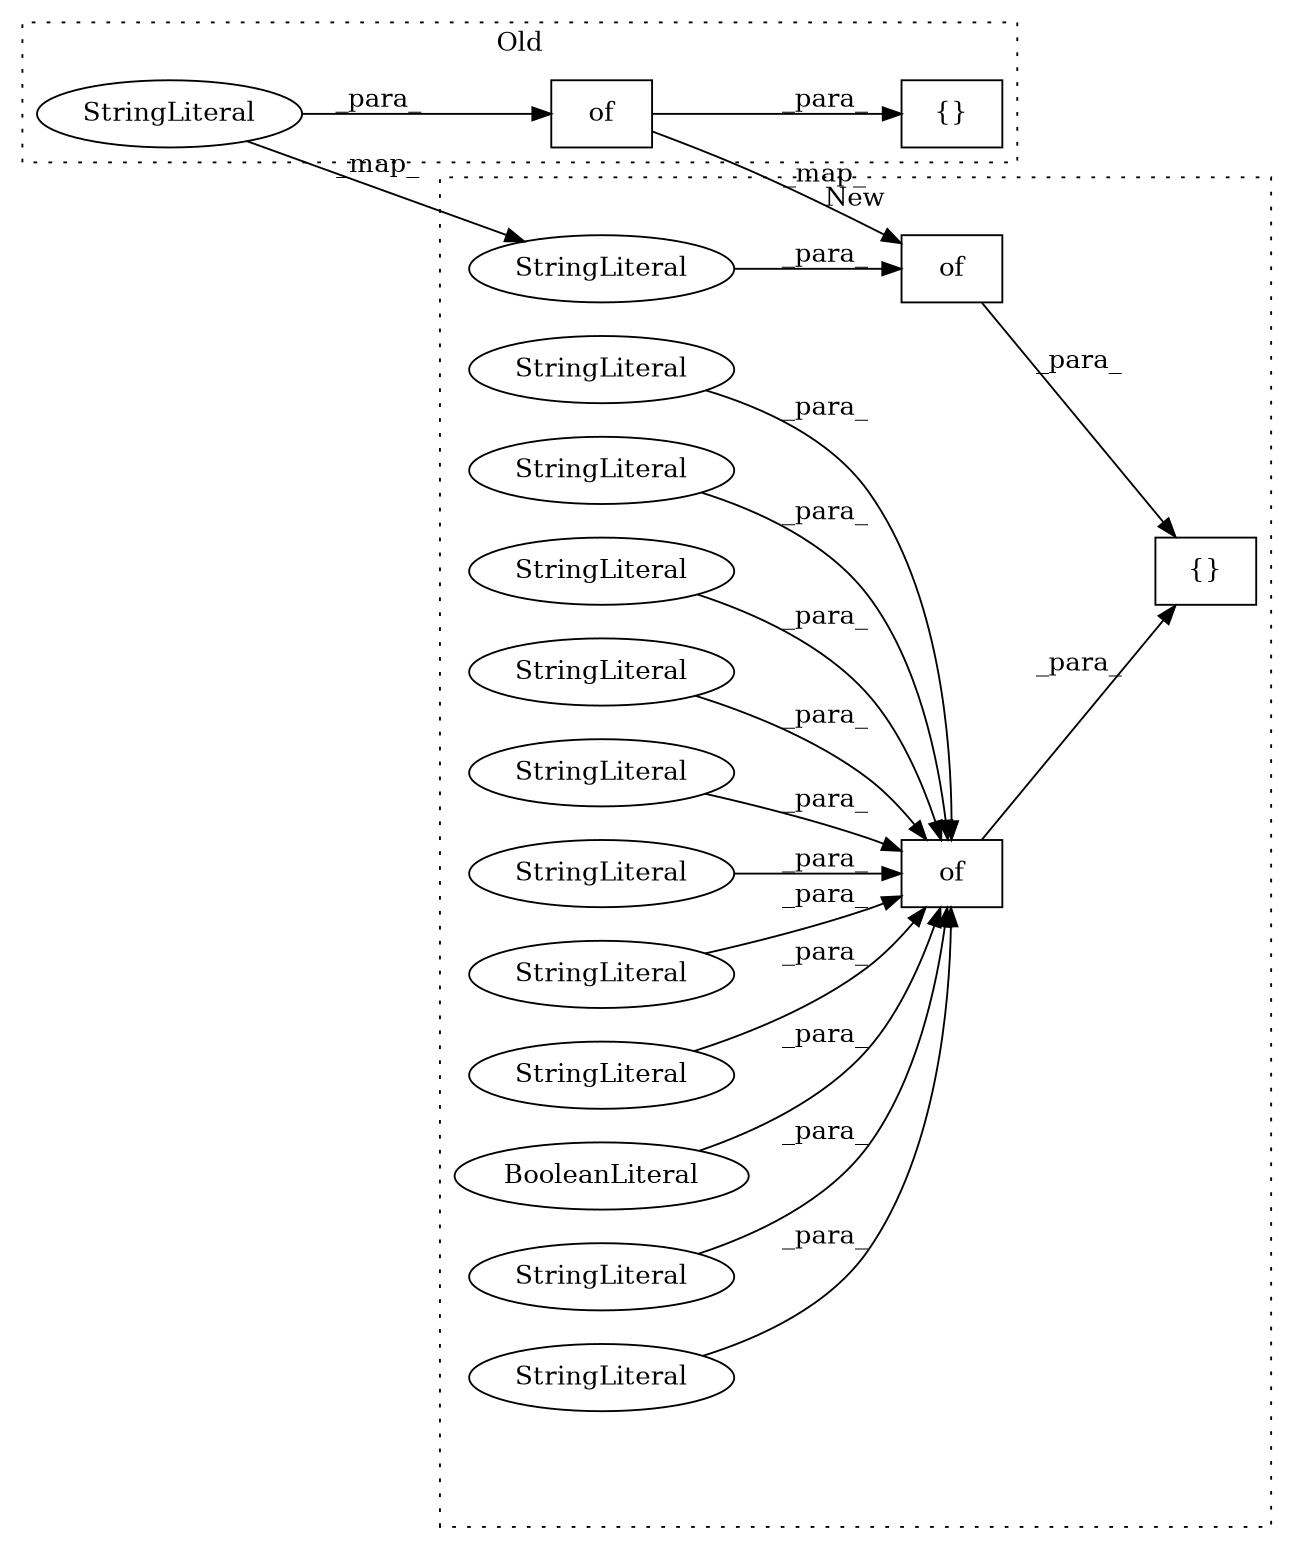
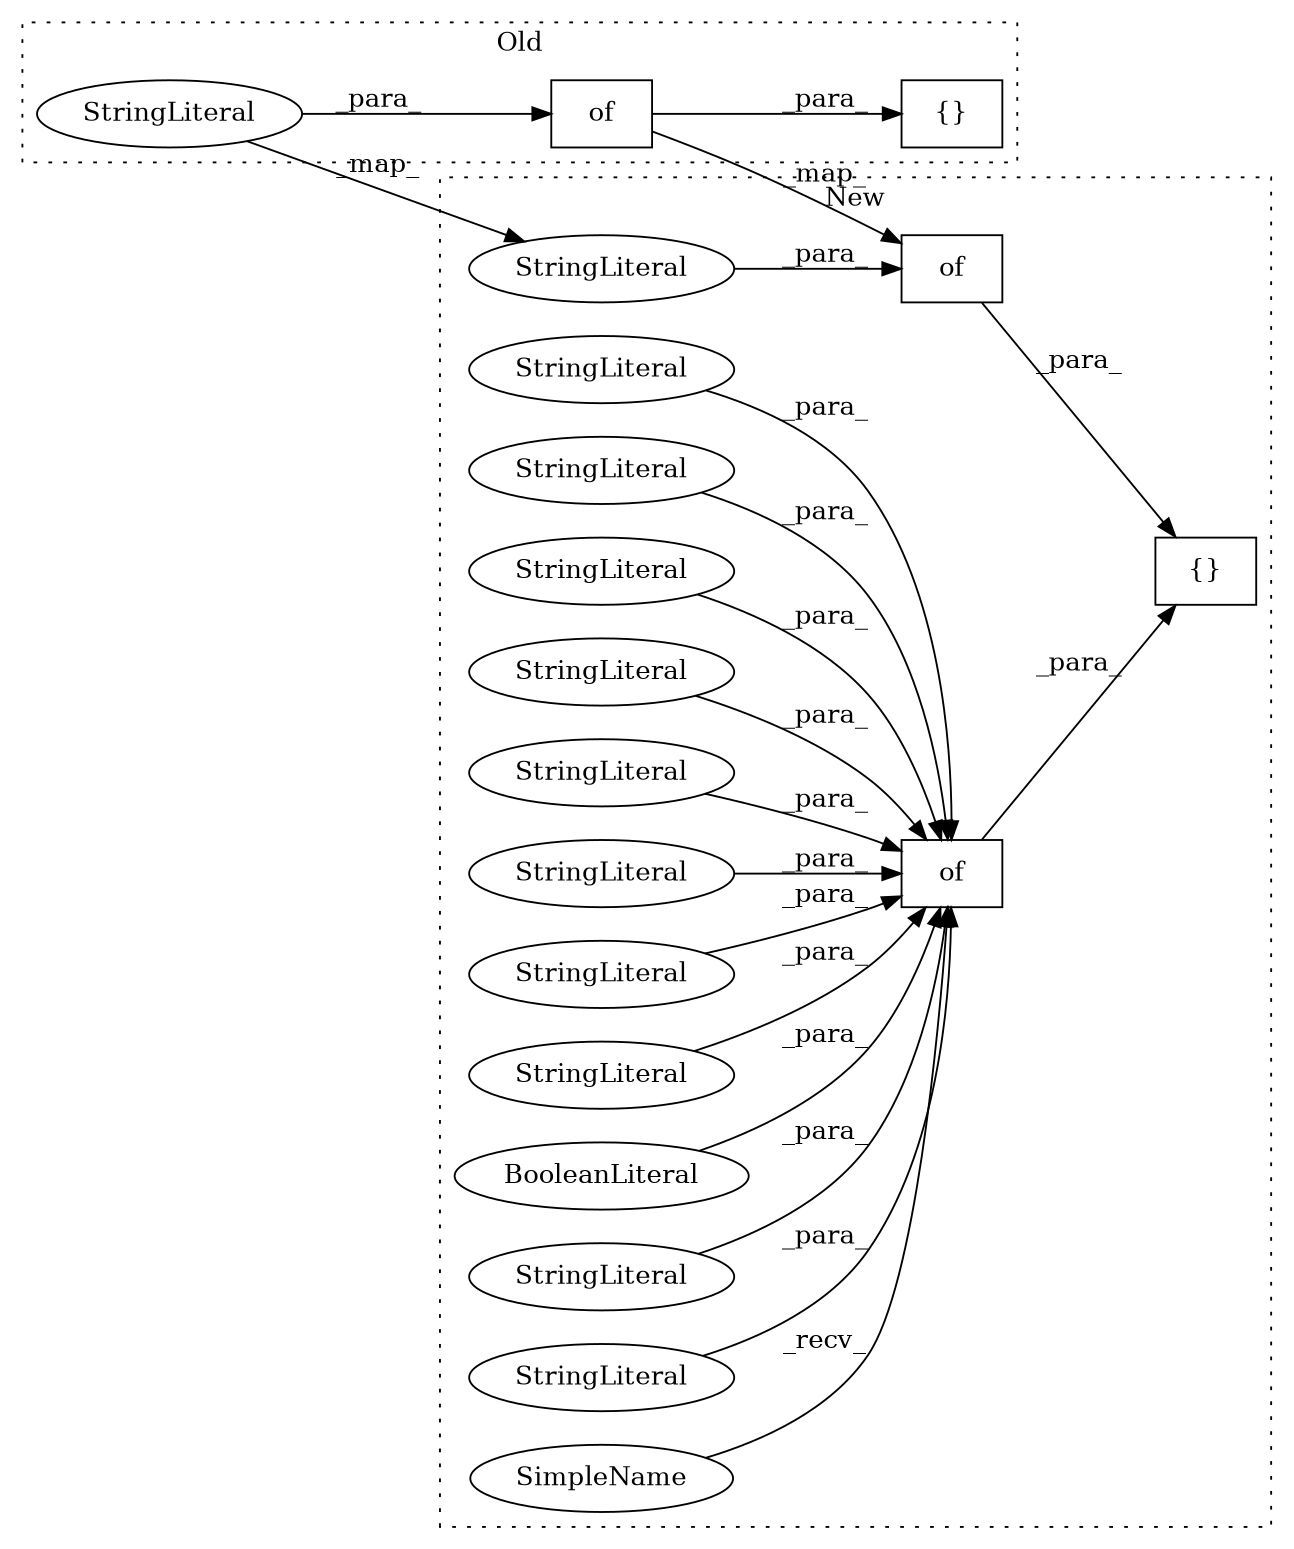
node "SimpleName": added
